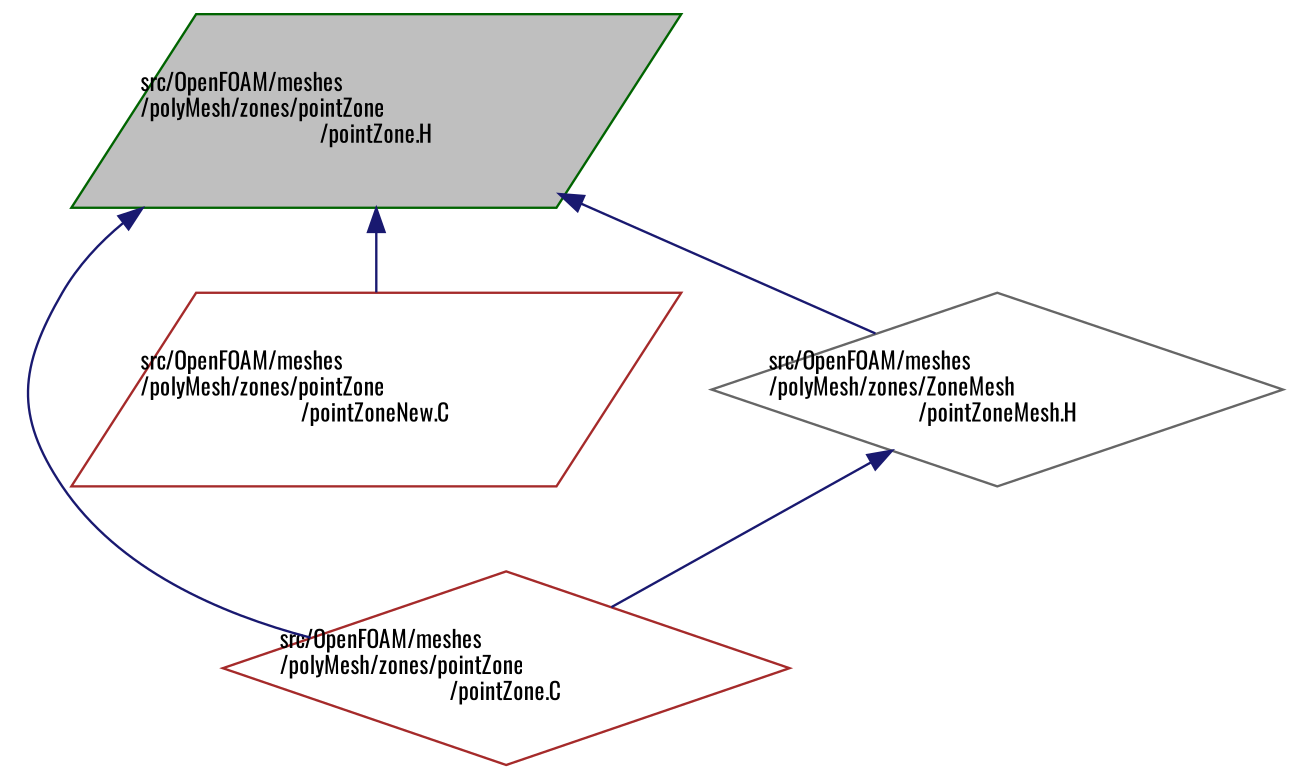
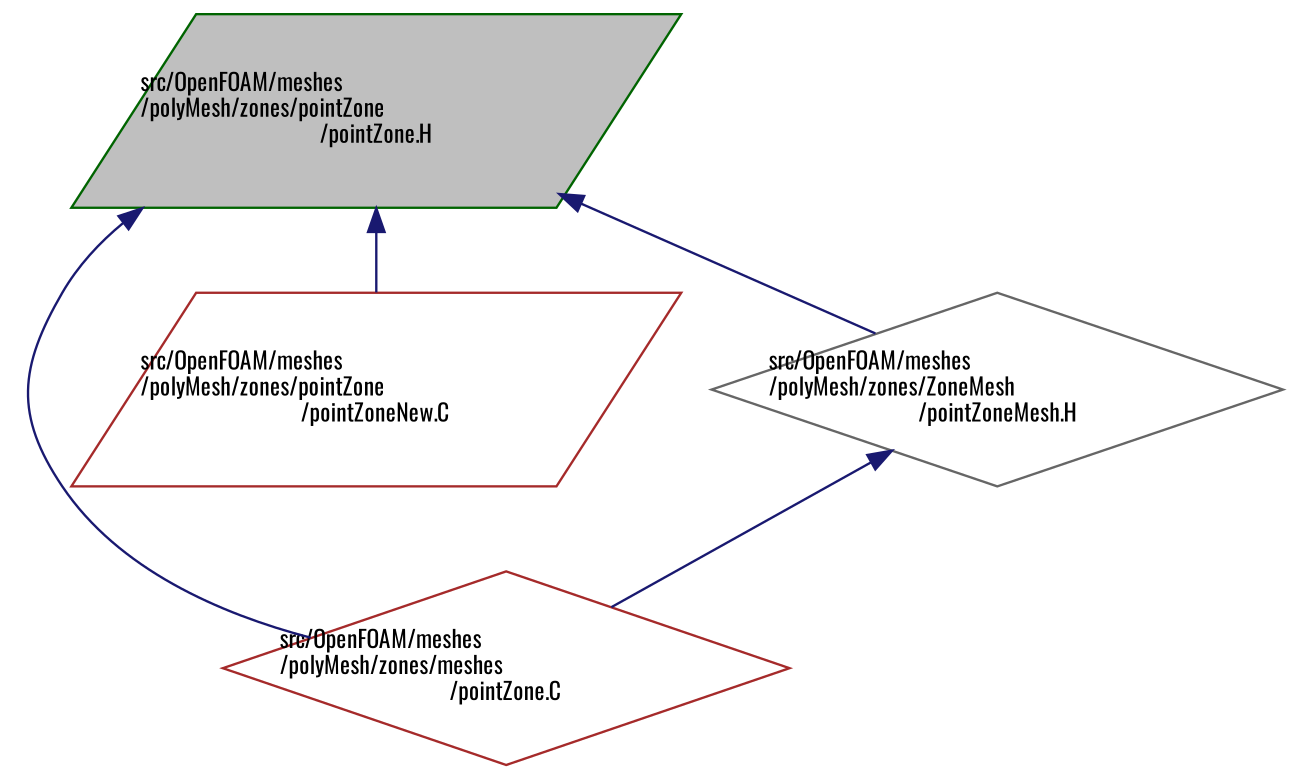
node "src/OpenFOAM/meshes /polyMesh/zones/pointZone /pointZone.C": label "src/OpenFOAM/meshes /polyMesh/zones/pointZone /pointZone.C" -> "src/OpenFOAM/meshes /polyMesh/zones/meshes /pointZone.C"
